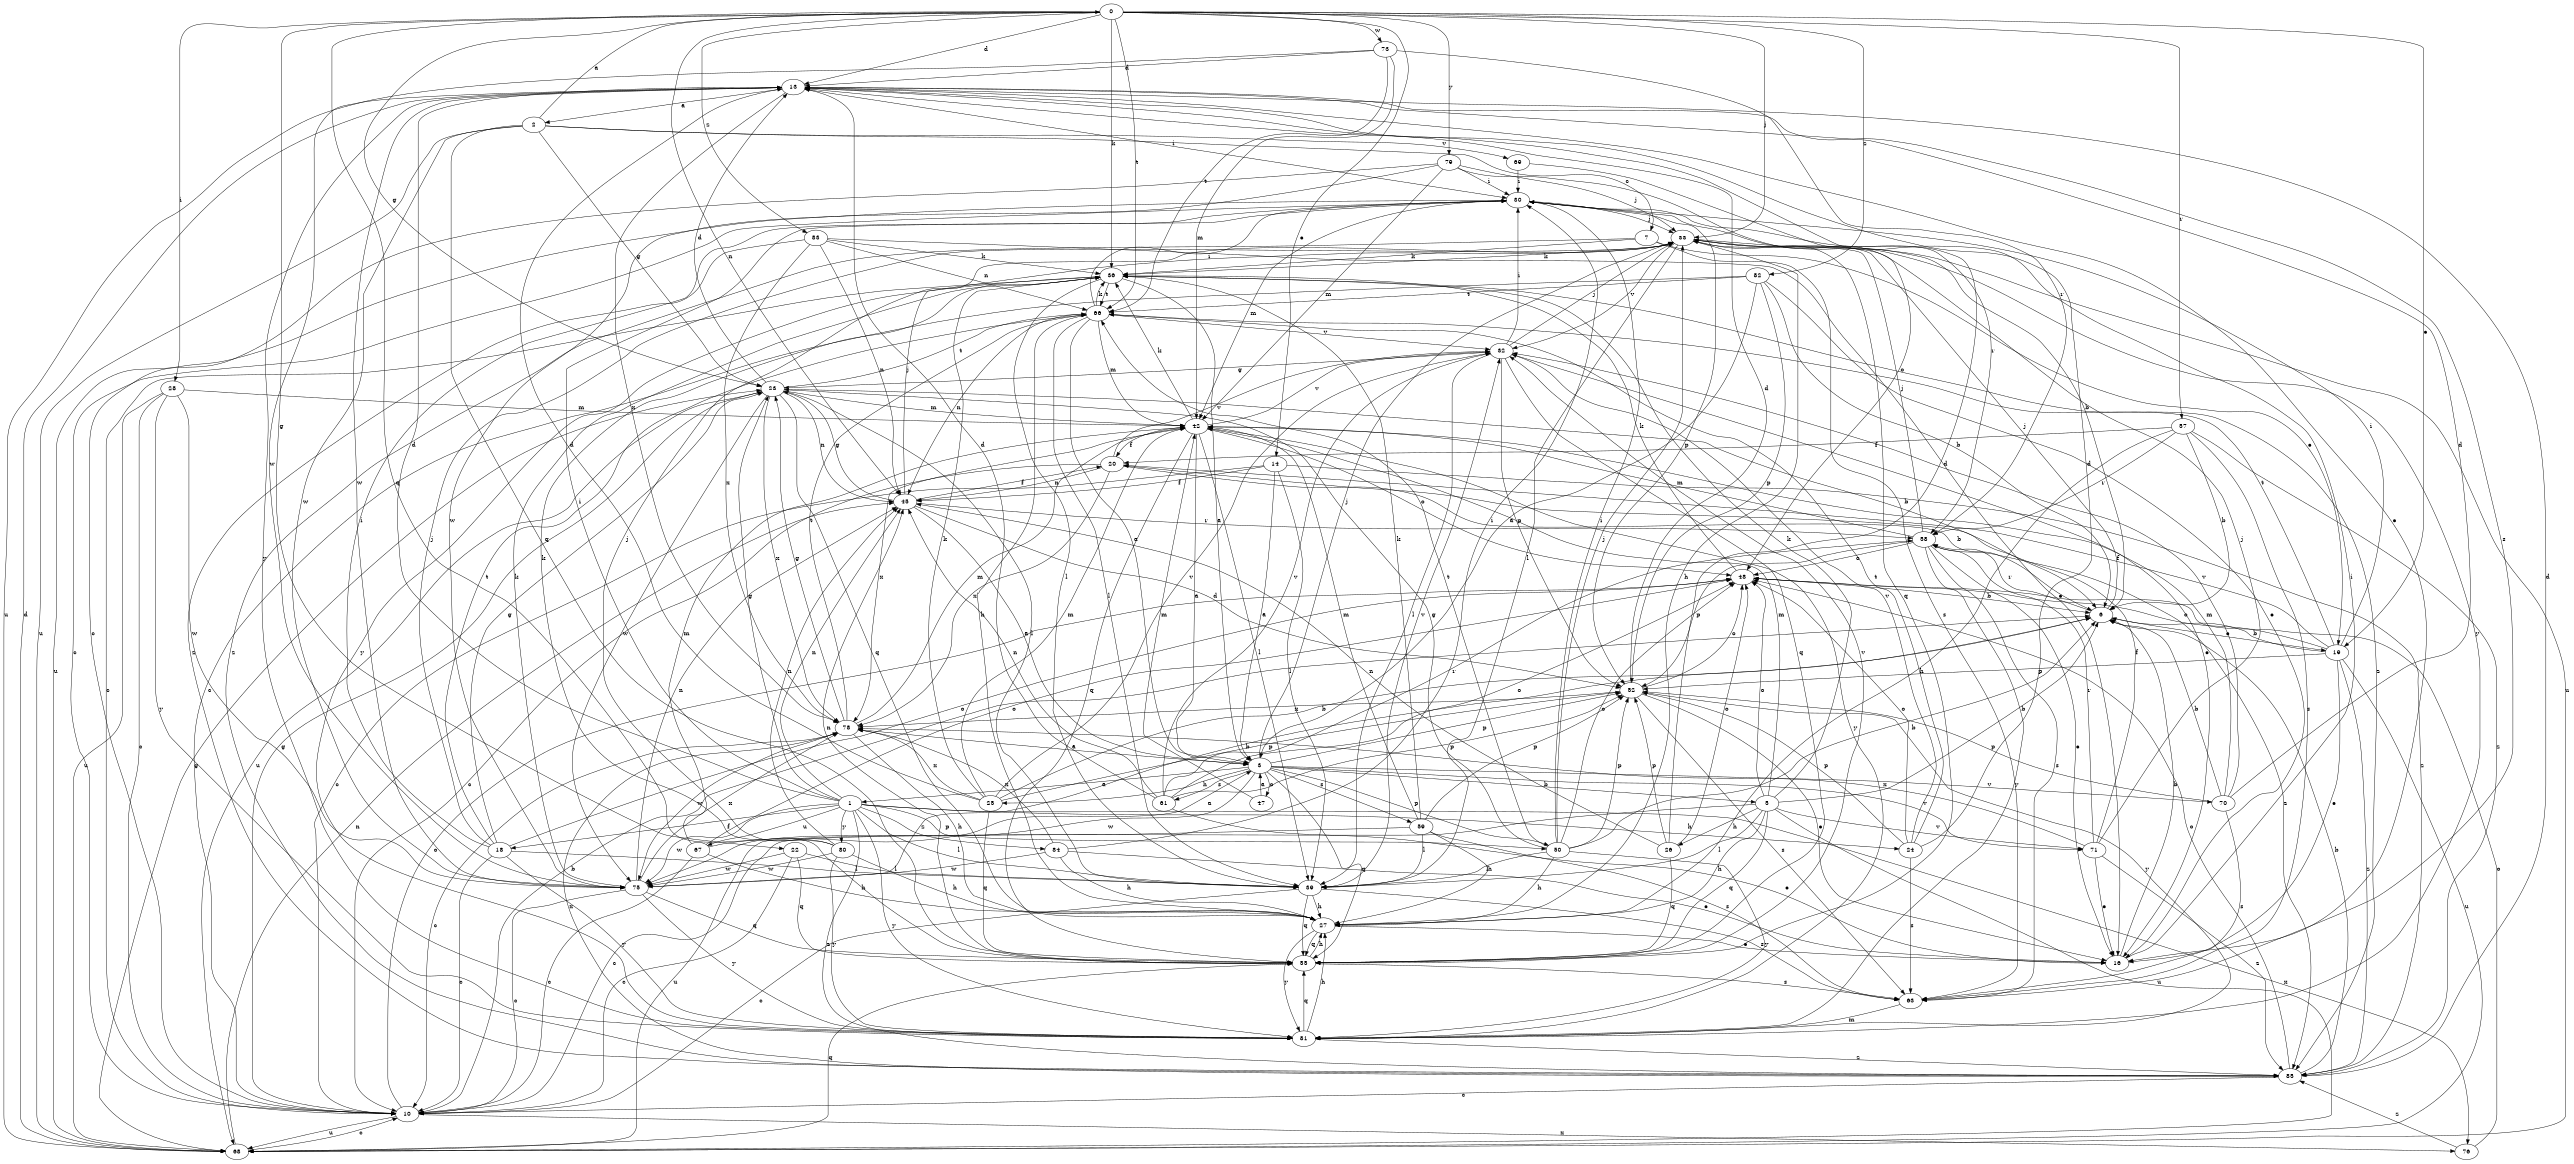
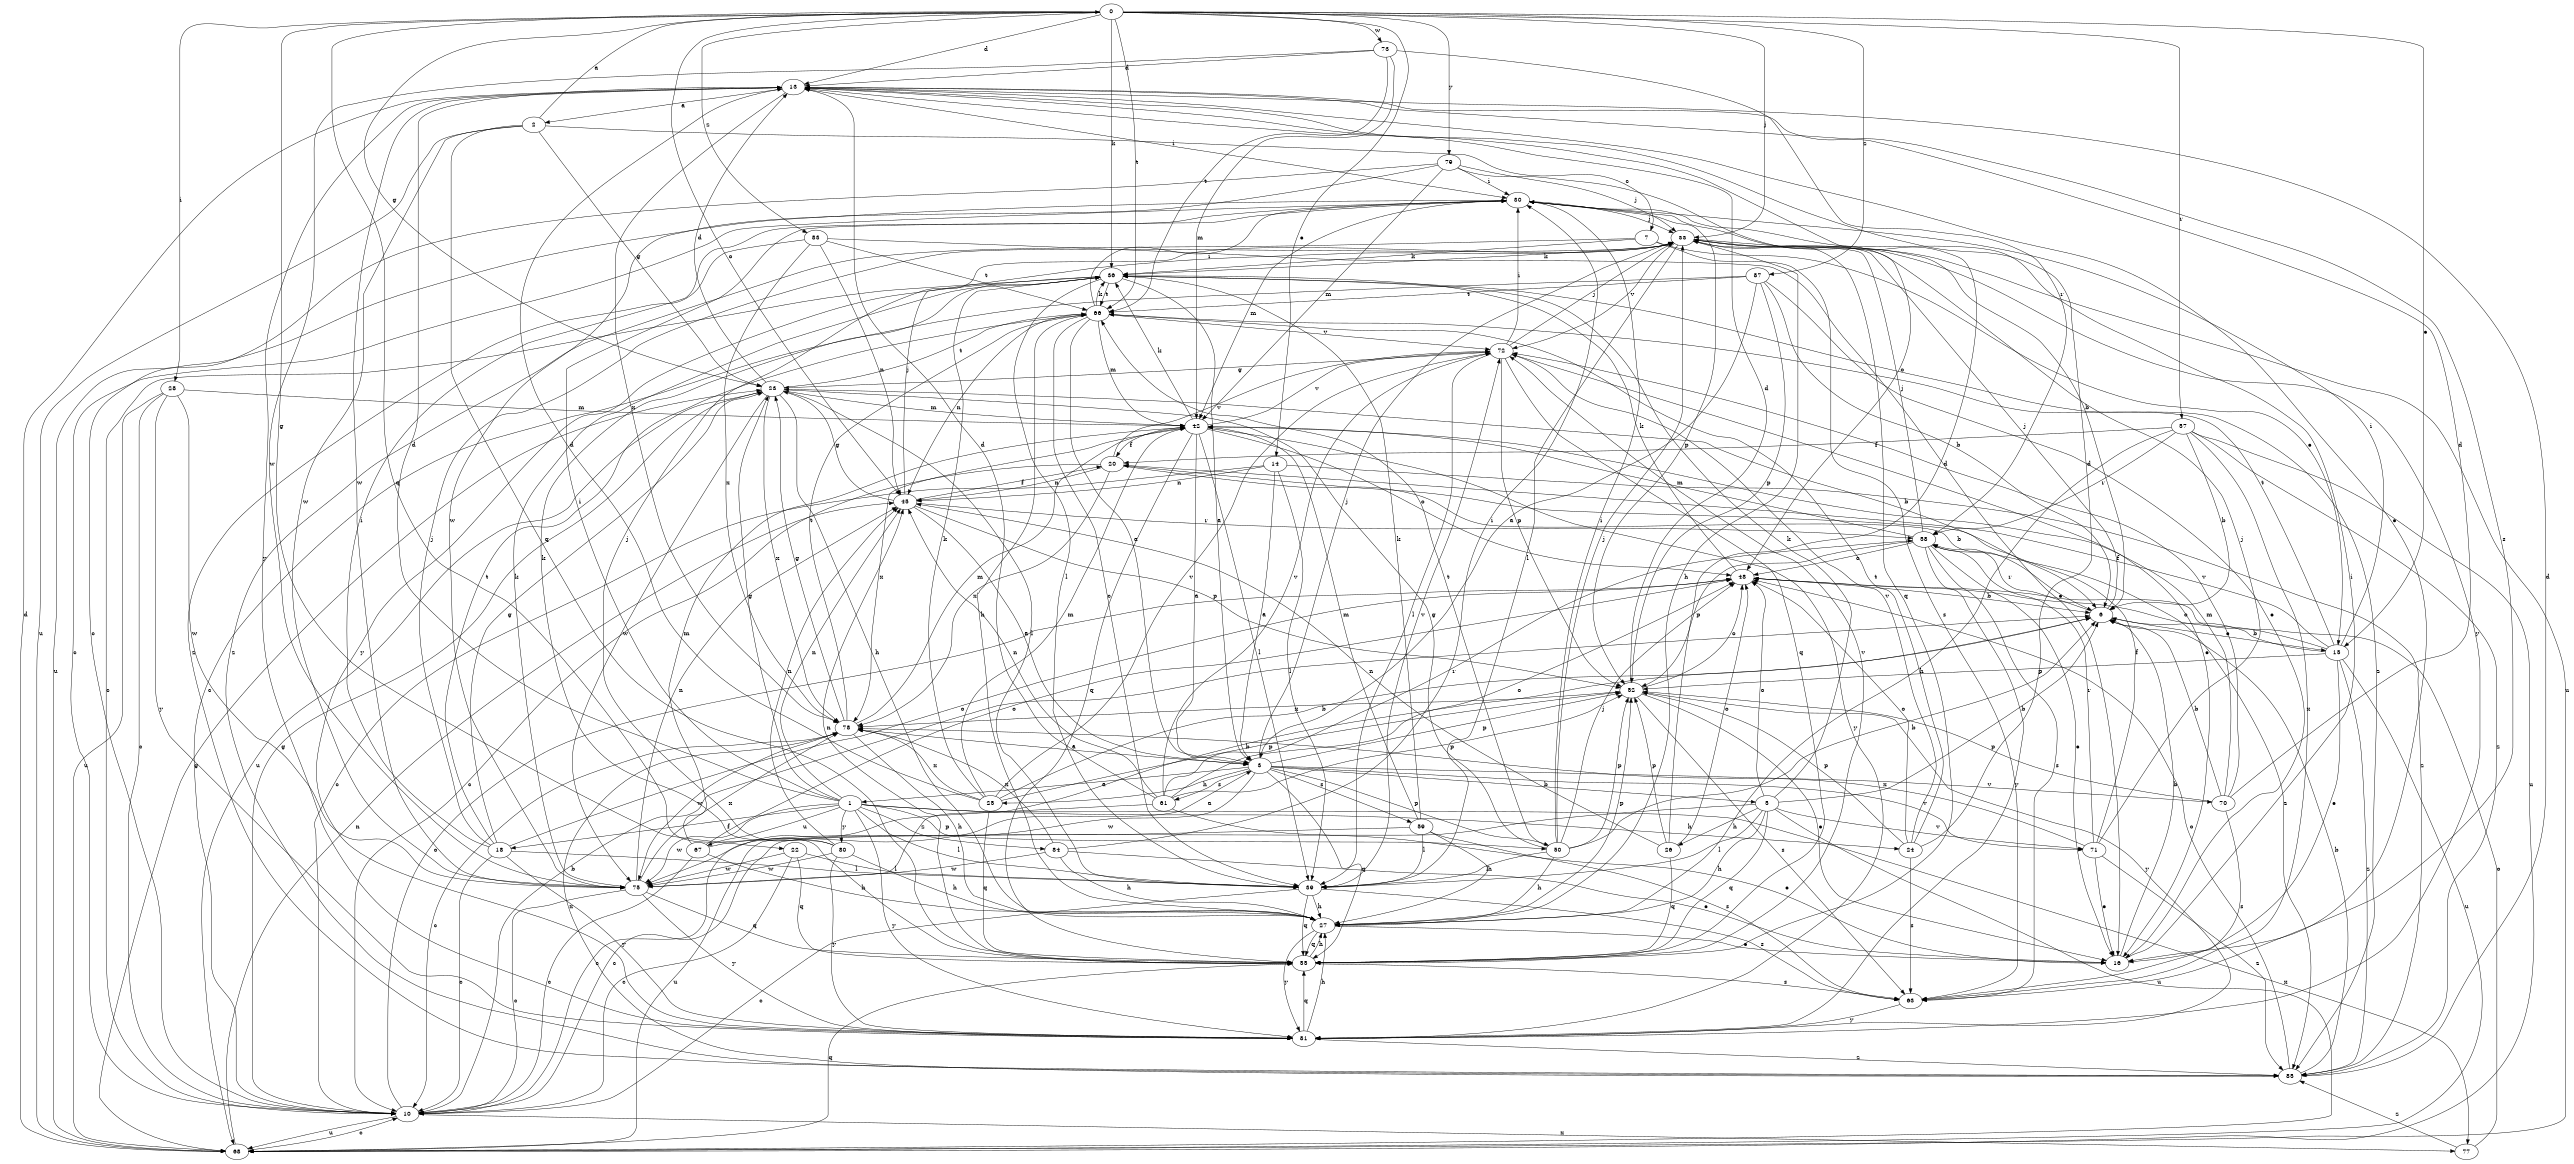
node "69": removed
edge "83" -> "36": removed, label "k"
edge "0" -> "45": label "n" -> "o"
edge "83" -> "66": label "n" -> "t"
node "82": label "82" -> "87"
node "32": label "32" -> "72"
edge "13" -> "68": now "57" -> "68"
edge "23" -> "45": removed, label "n"
edge "14" -> "45": label "f" -> "n"
edge "5" -> "42": removed, label "m"
edge "66" -> "39": label "l" -> "c"
edge "45" -> "52": label "d" -> "p"
edge "23" -> "27": label "q" -> "h"
node "19": label "19" -> "15"
edge "50" -> "48": label "o" -> "j"
edge "57" -> "63": label "s" -> "x"
edge "59" -> "52": now "27" -> "52"
node "47": removed
edge "50" -> "81": removed, label "y"
edge "63" -> "81": label "m" -> "y"
edge "1" -> "85": removed, label "z"
edge "85" -> "10": now "61" -> "10"
node "76": label "76" -> "77"
